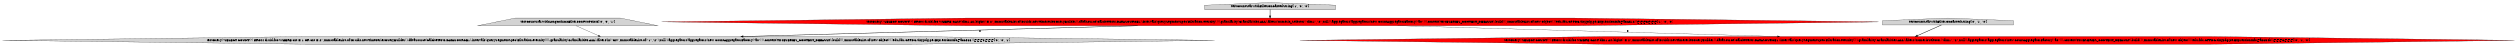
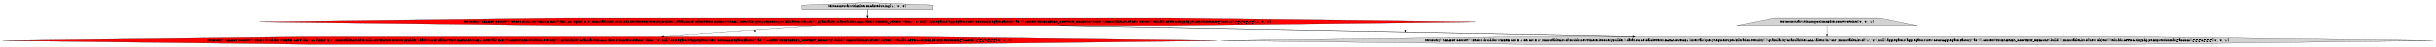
node "testCountStarWithFilterOnCastedString['0', '1', '0']": removed
